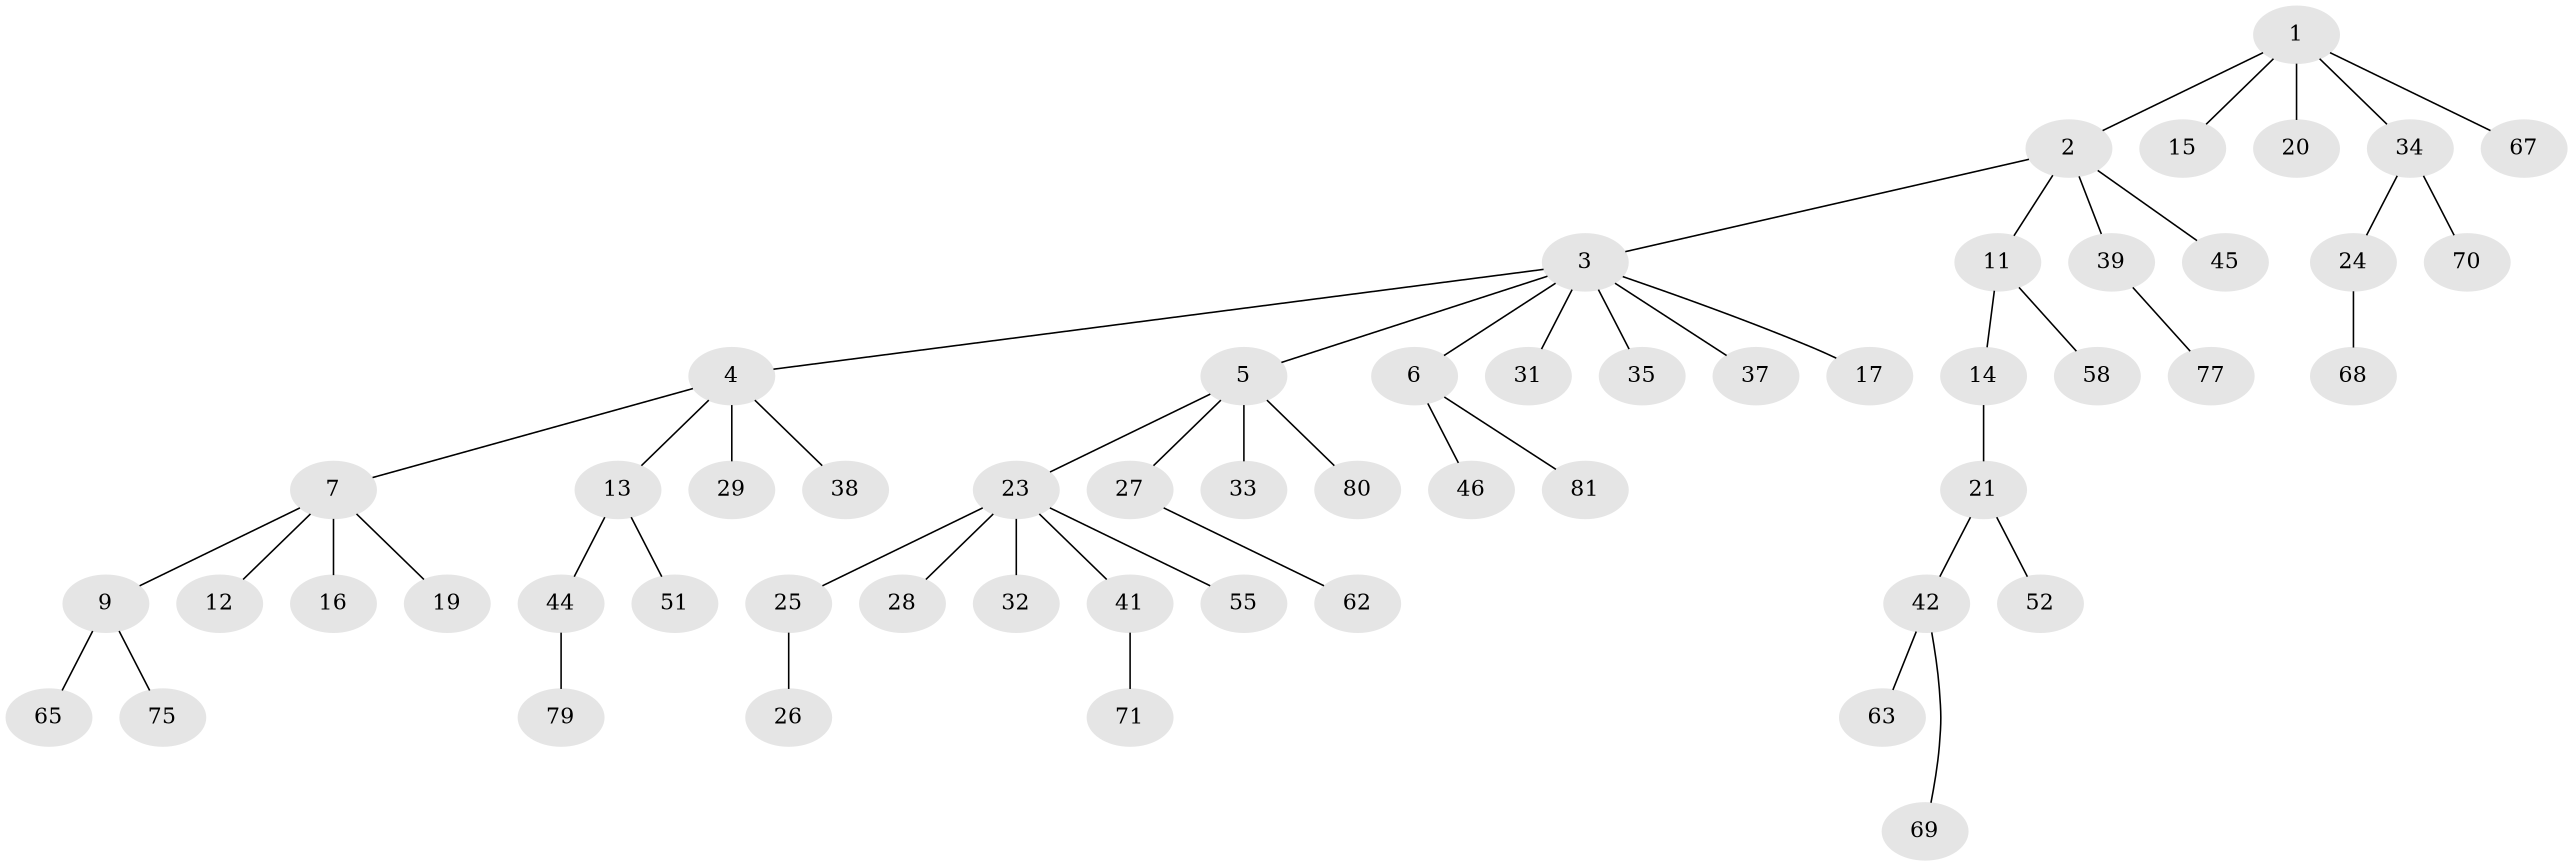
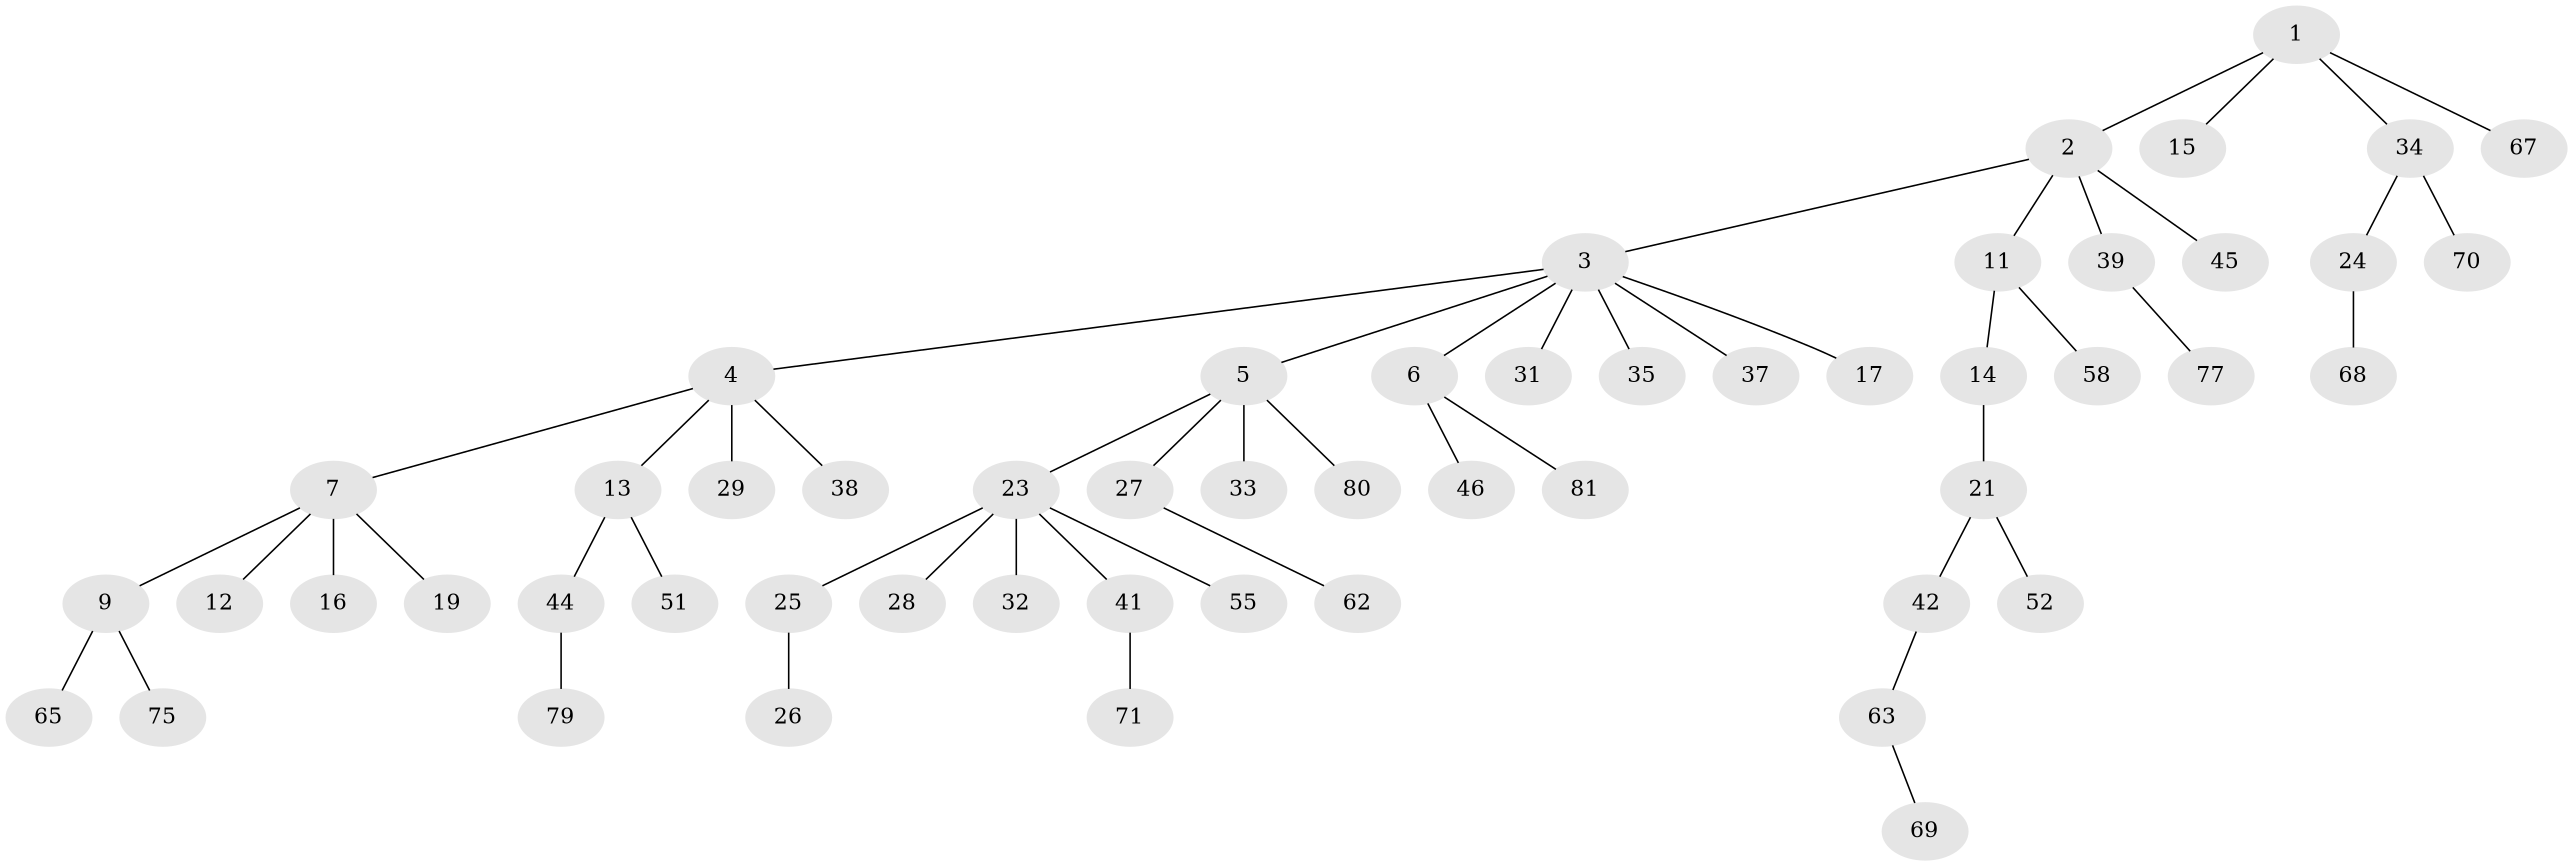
node "20": removed
edge "42" -- "69": now "63" -- "69"
